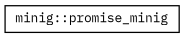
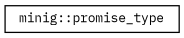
node "minig::promise_minig": label "minig::promise_minig" -> "minig::promise_type"
